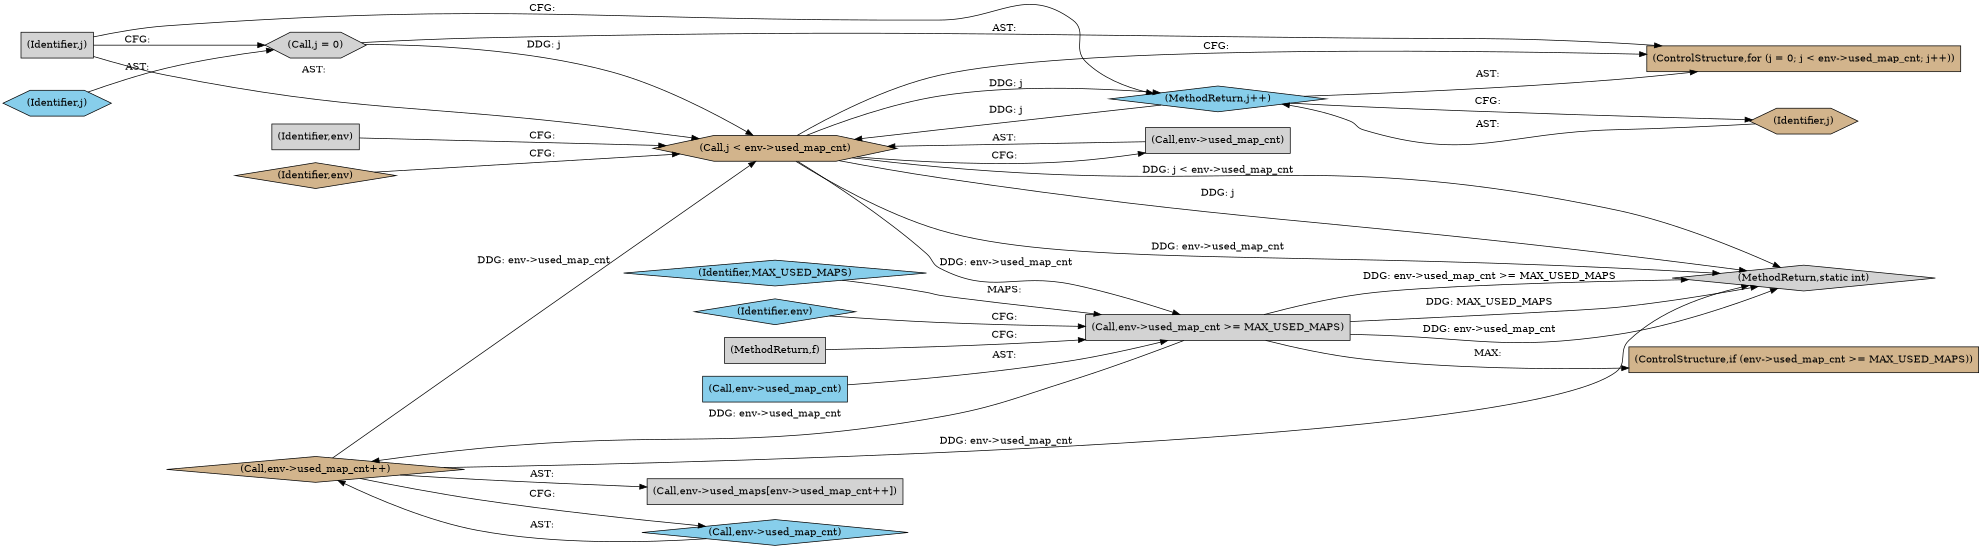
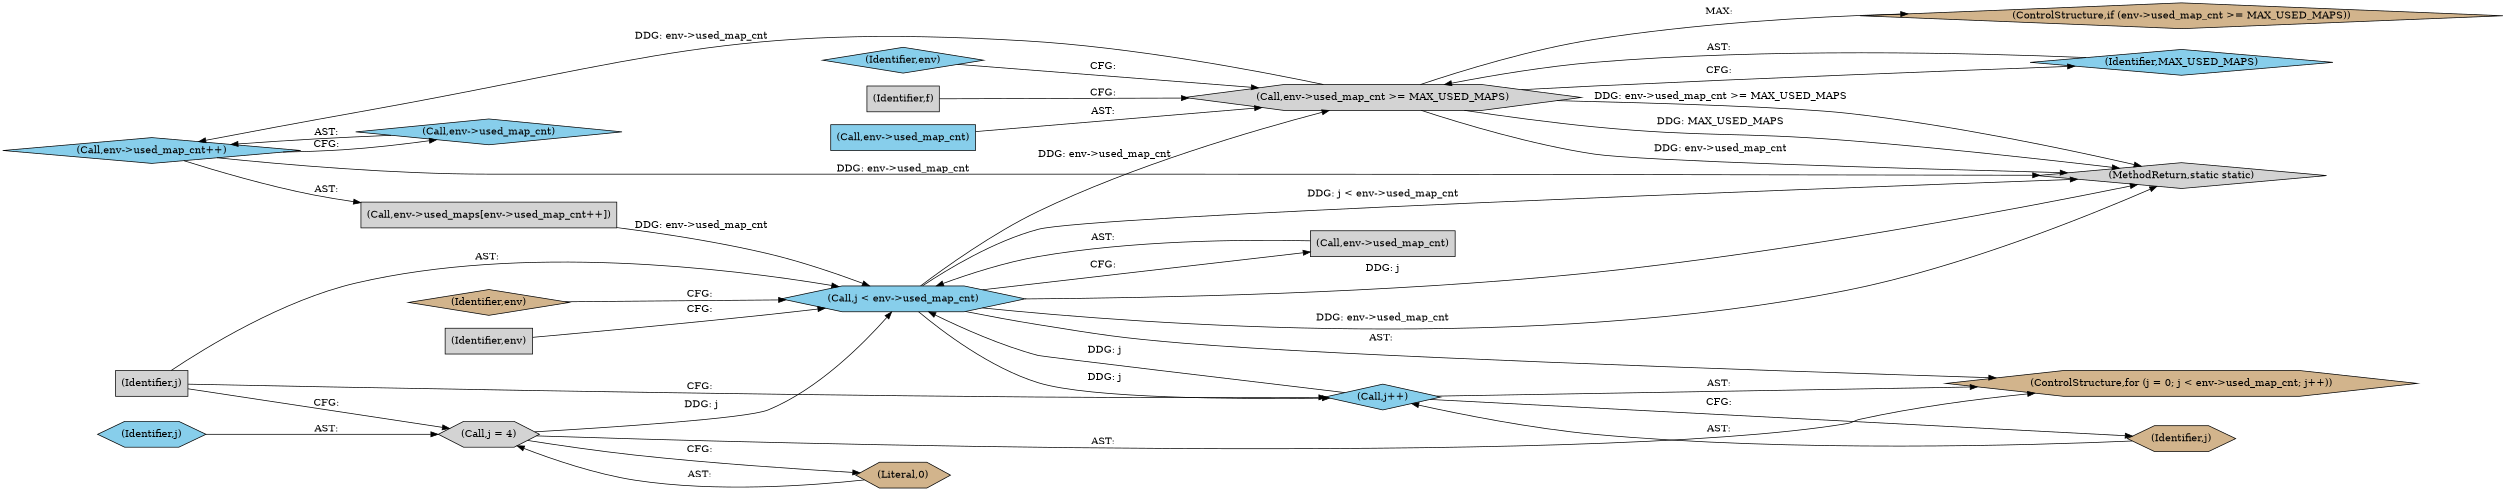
node "(Call,j = 0)": label "(Call,j = 0)" -> "(Call,j = 4)"
edge "(Call,j < env->used_map_cnt)" -> "(ControlStructure,for (j = 0; j < env->used_map_cnt; j++))": label "CFG: " -> "AST: "
node "(ControlStructure,for (j = 0; j < env->used_map_cnt; j++))": shape box -> hexagon
edge "(Call,env->used_map_cnt >= MAX_USED_MAPS)" -> "(Identifier,MAX_USED_MAPS)": added, label "CFG:"
node "(MethodReturn,j++)": label "(MethodReturn,j++)" -> "(Call,j++)"
node "(Call,j < env->used_map_cnt)": fillcolor tan -> skyblue
node "(MethodReturn,static int)": label "(MethodReturn,static int)" -> "(MethodReturn,static static)"
edge "(Identifier,MAX_USED_MAPS)" -> "(Call,env->used_map_cnt >= MAX_USED_MAPS)": label "MAPS: " -> "AST: "
edge "(Call,env->used_map_cnt++)" -> "(Call,j < env->used_map_cnt)": now "(Call,env->used_maps[env->used_map_cnt++])" -> "(Call,j < env->used_map_cnt)"
node "(Call,env->used_map_cnt >= MAX_USED_MAPS)": shape box -> hexagon
node "(MethodReturn,f)": label "(MethodReturn,f)" -> "(Identifier,f)"
node "(ControlStructure,if (env->used_map_cnt >= MAX_USED_MAPS))": shape box -> diamond
node "(Call,env->used_map_cnt++)": fillcolor tan -> skyblue
node "(Literal,0)": added
